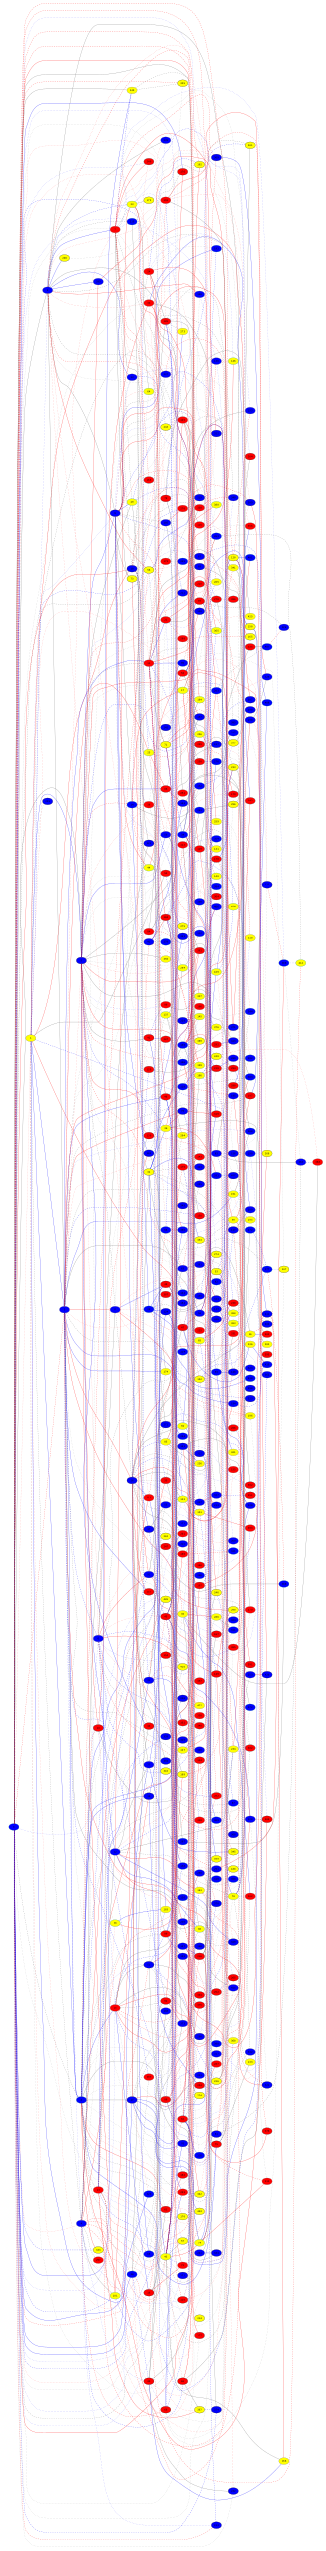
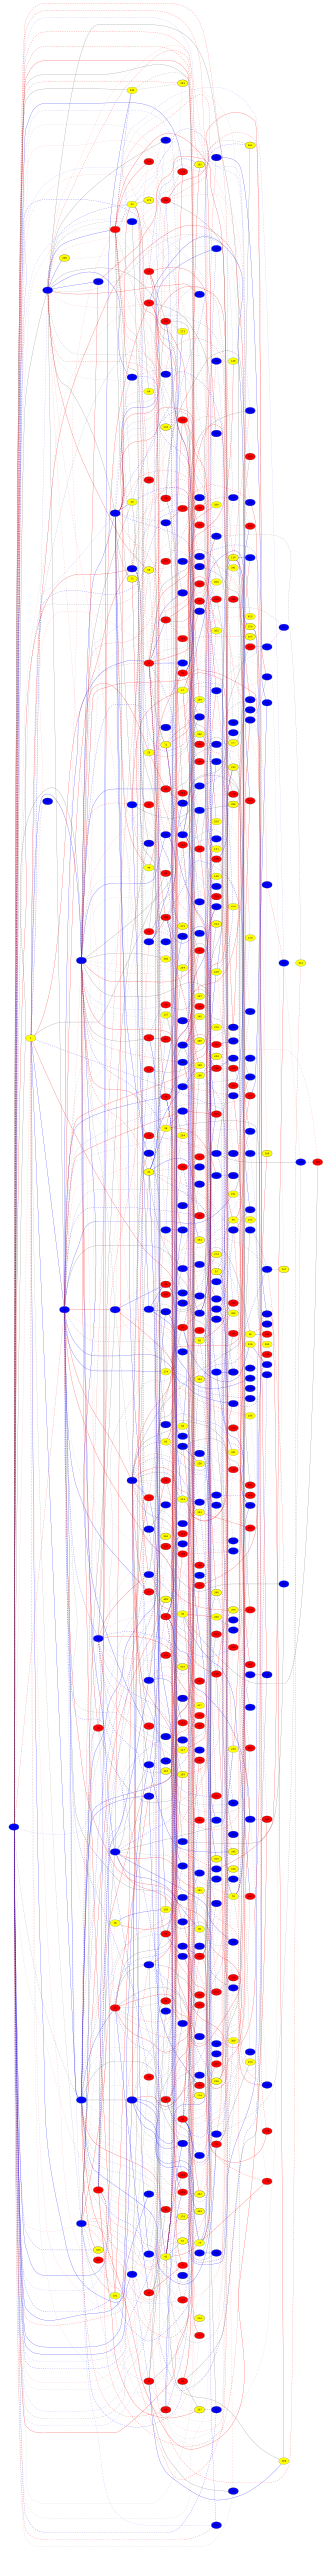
node "314": added
node "303": removed
